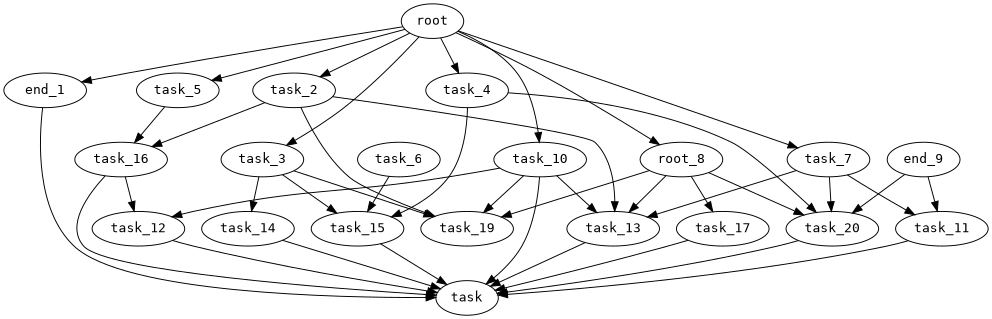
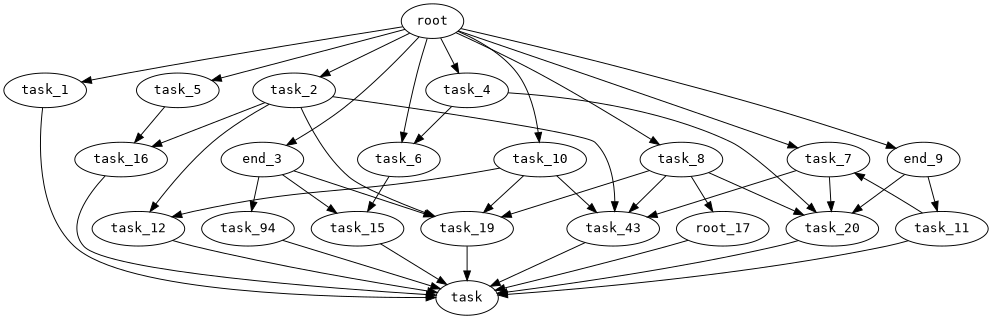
edge "root" -> "end_9": added
edge "root" -> "task_6": added
node "end_1": label "end_1" -> "task_1"
node "task_3": label "task_3" -> "end_3"
node "root_8": label "root_8" -> "task_8"
edge "task_4" -> "task_15": now "task_4" -> "task_6"
edge "task_16" -> "task_12": now "task_2" -> "task_12"
edge "task_7" -> "task_11": reversed
node "task_14": label "task_14" -> "task_94"
node "task_13": label "task_13" -> "task_43"
node "task_17": label "task_17" -> "root_17"
edge "task_10" -> "task": now "task_19" -> "task"
